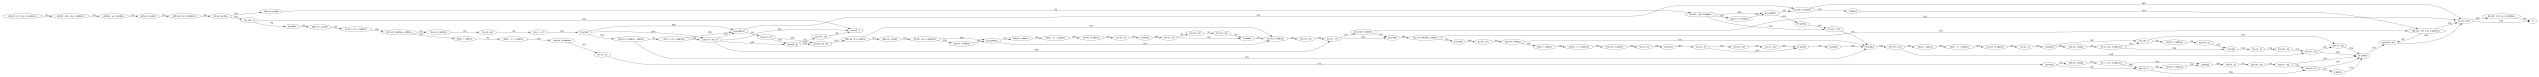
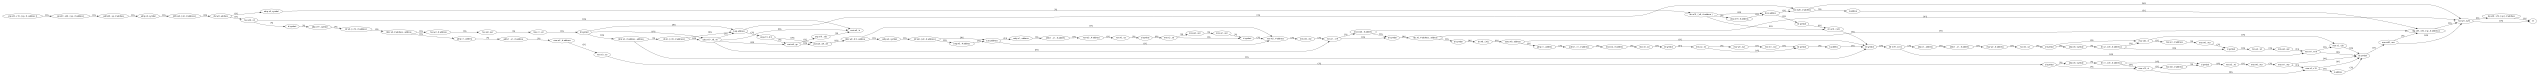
edge "ldp x29 , x30 , [ sp , # address ]" -> "mov w20 , wzr": reversed
